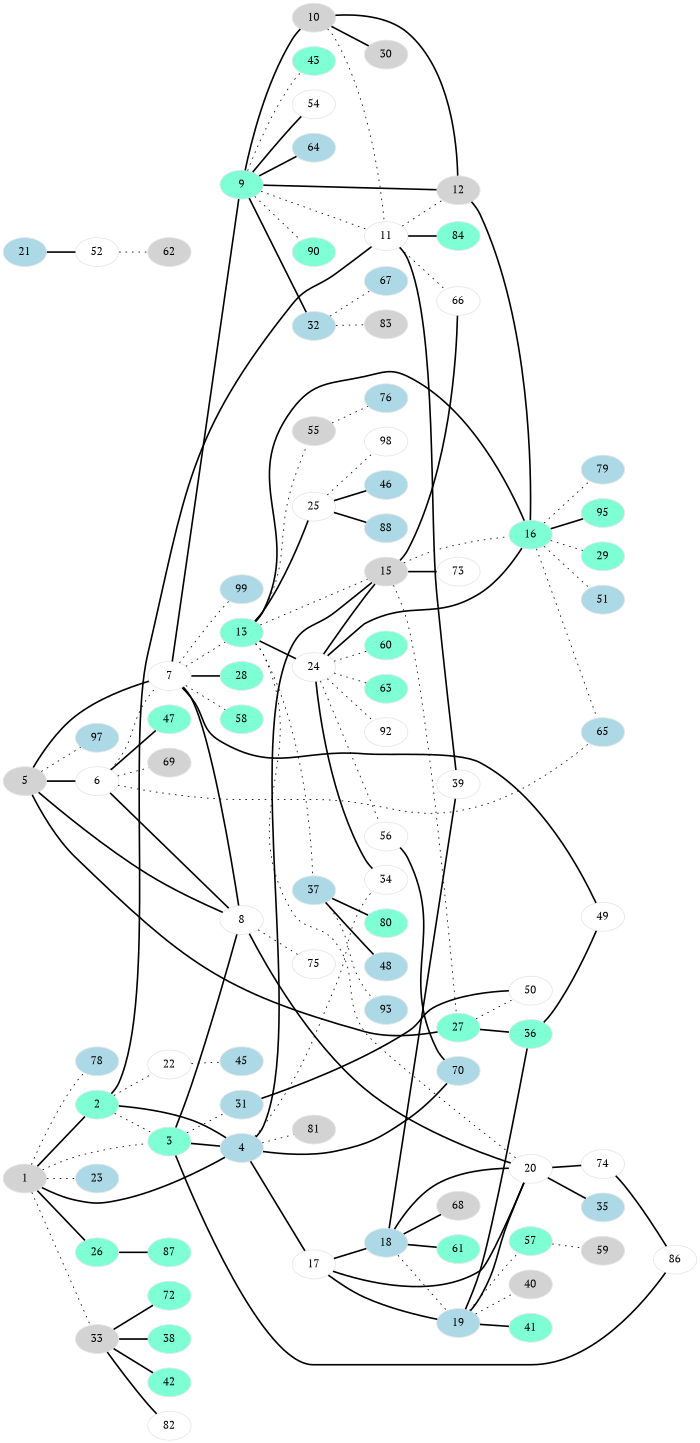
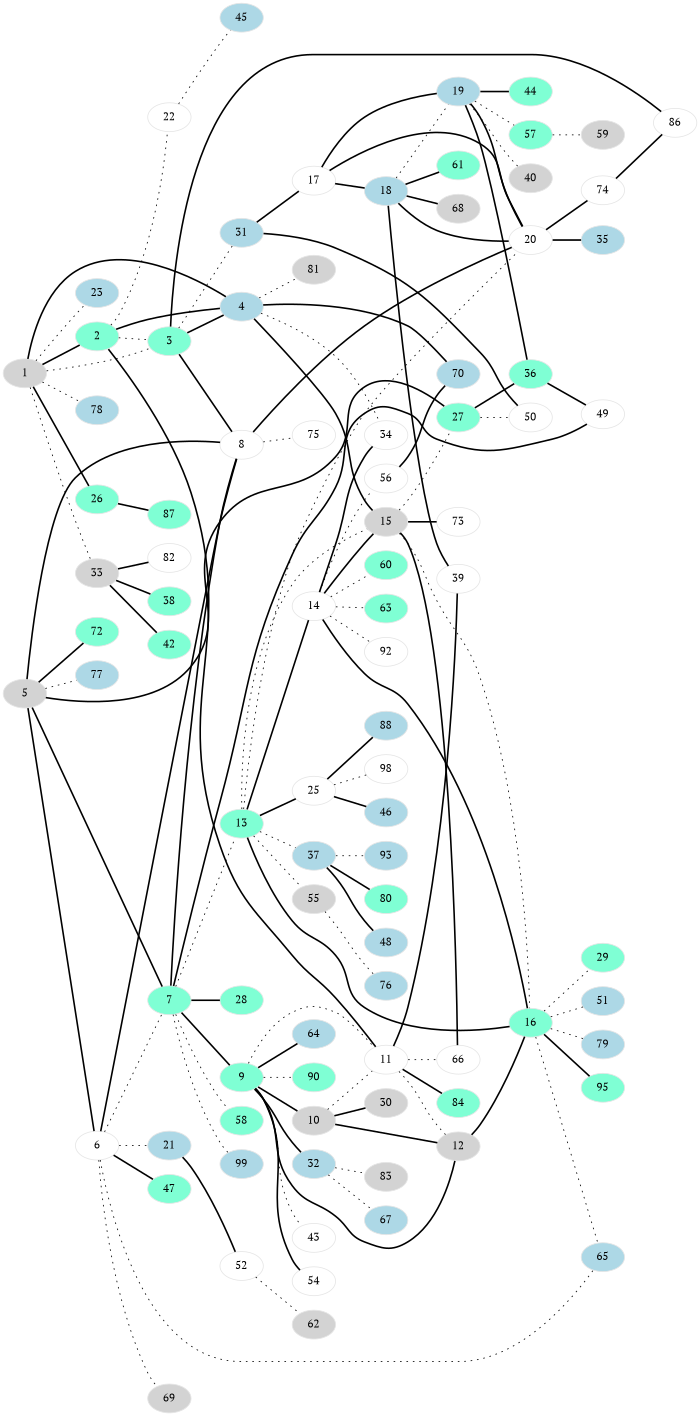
node "43": fillcolor aquamarine -> white
node "24": label "24" -> "14"
node "7": fillcolor white -> aquamarine
node "97": label "97" -> "77"
edge "6" -- "21": added
edge "4" -- "17": now "31" -- "17"
edge "72" -- "33": now "72" -- "5"
node "41": label "41" -> "44"
